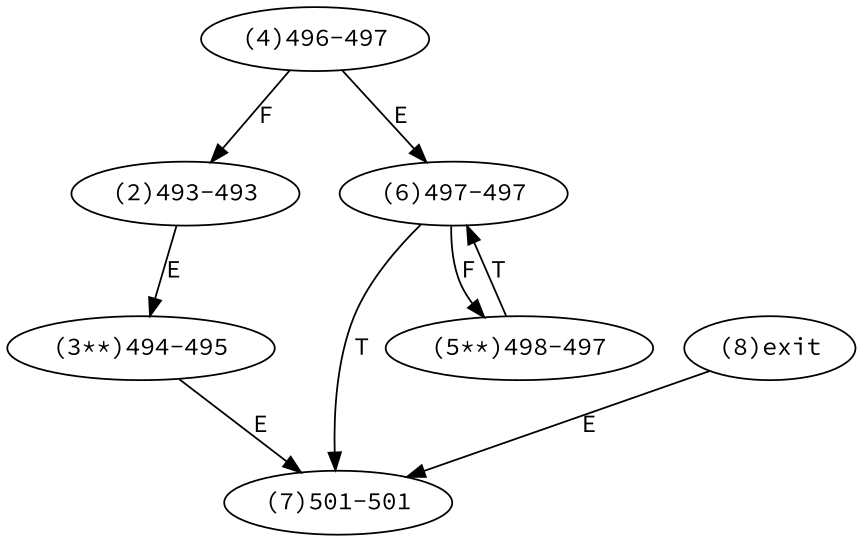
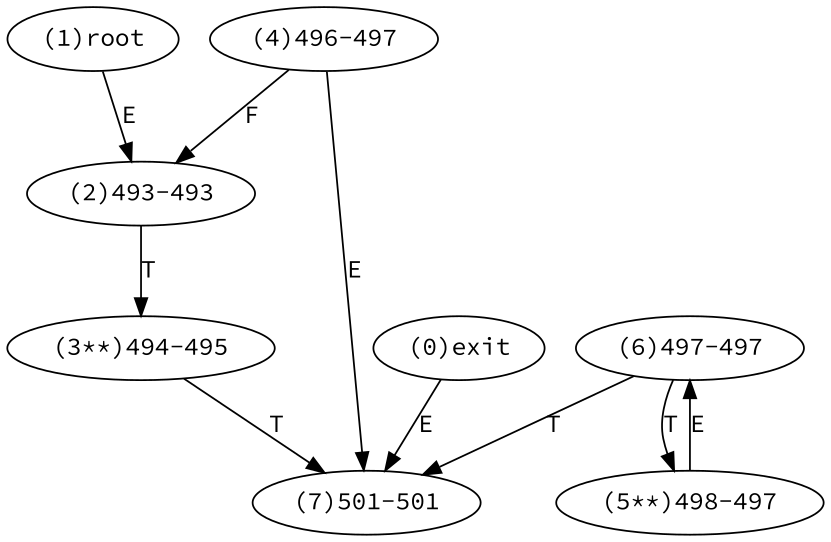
node "(1)root": added
edge "(4)496-497" -> "(6)497-497": now "(4)496-497" -> "(7)501-501"
edge "(2)493-493" -> "(3**)494-495": label "E" -> "T"
edge "(6)497-497" -> "(5**)498-497": label "F" -> "T"
edge "(5**)498-497" -> "(6)497-497": label "T" -> "E"
node "(8)exit": label "(8)exit" -> "(0)exit"
edge "(3**)494-495" -> "(7)501-501": label "E" -> "T"
